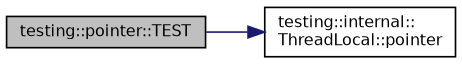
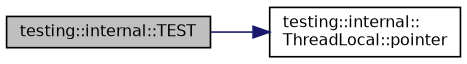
node "testing::pointer::TEST": label "testing::pointer::TEST" -> "testing::internal::TEST"
